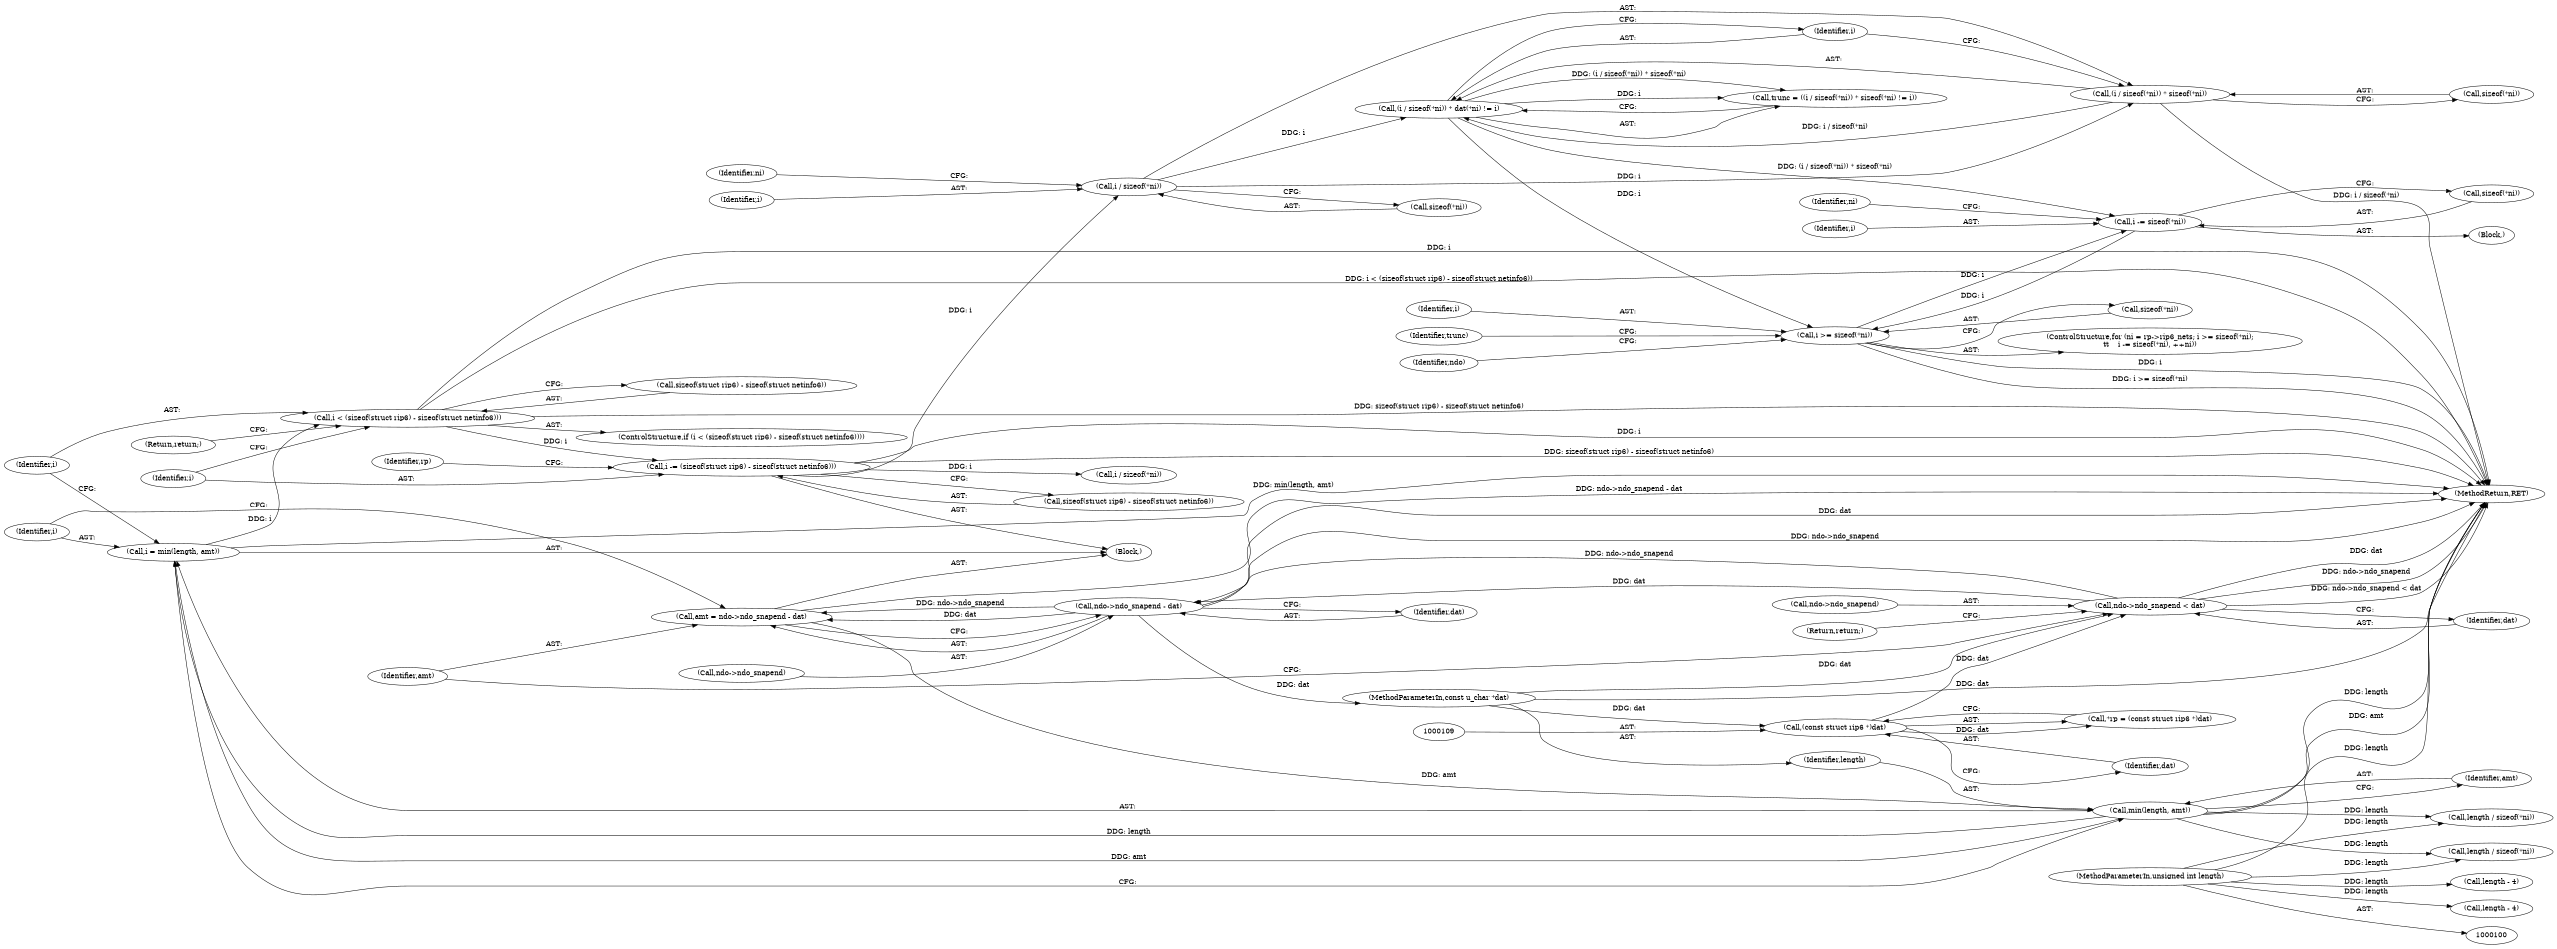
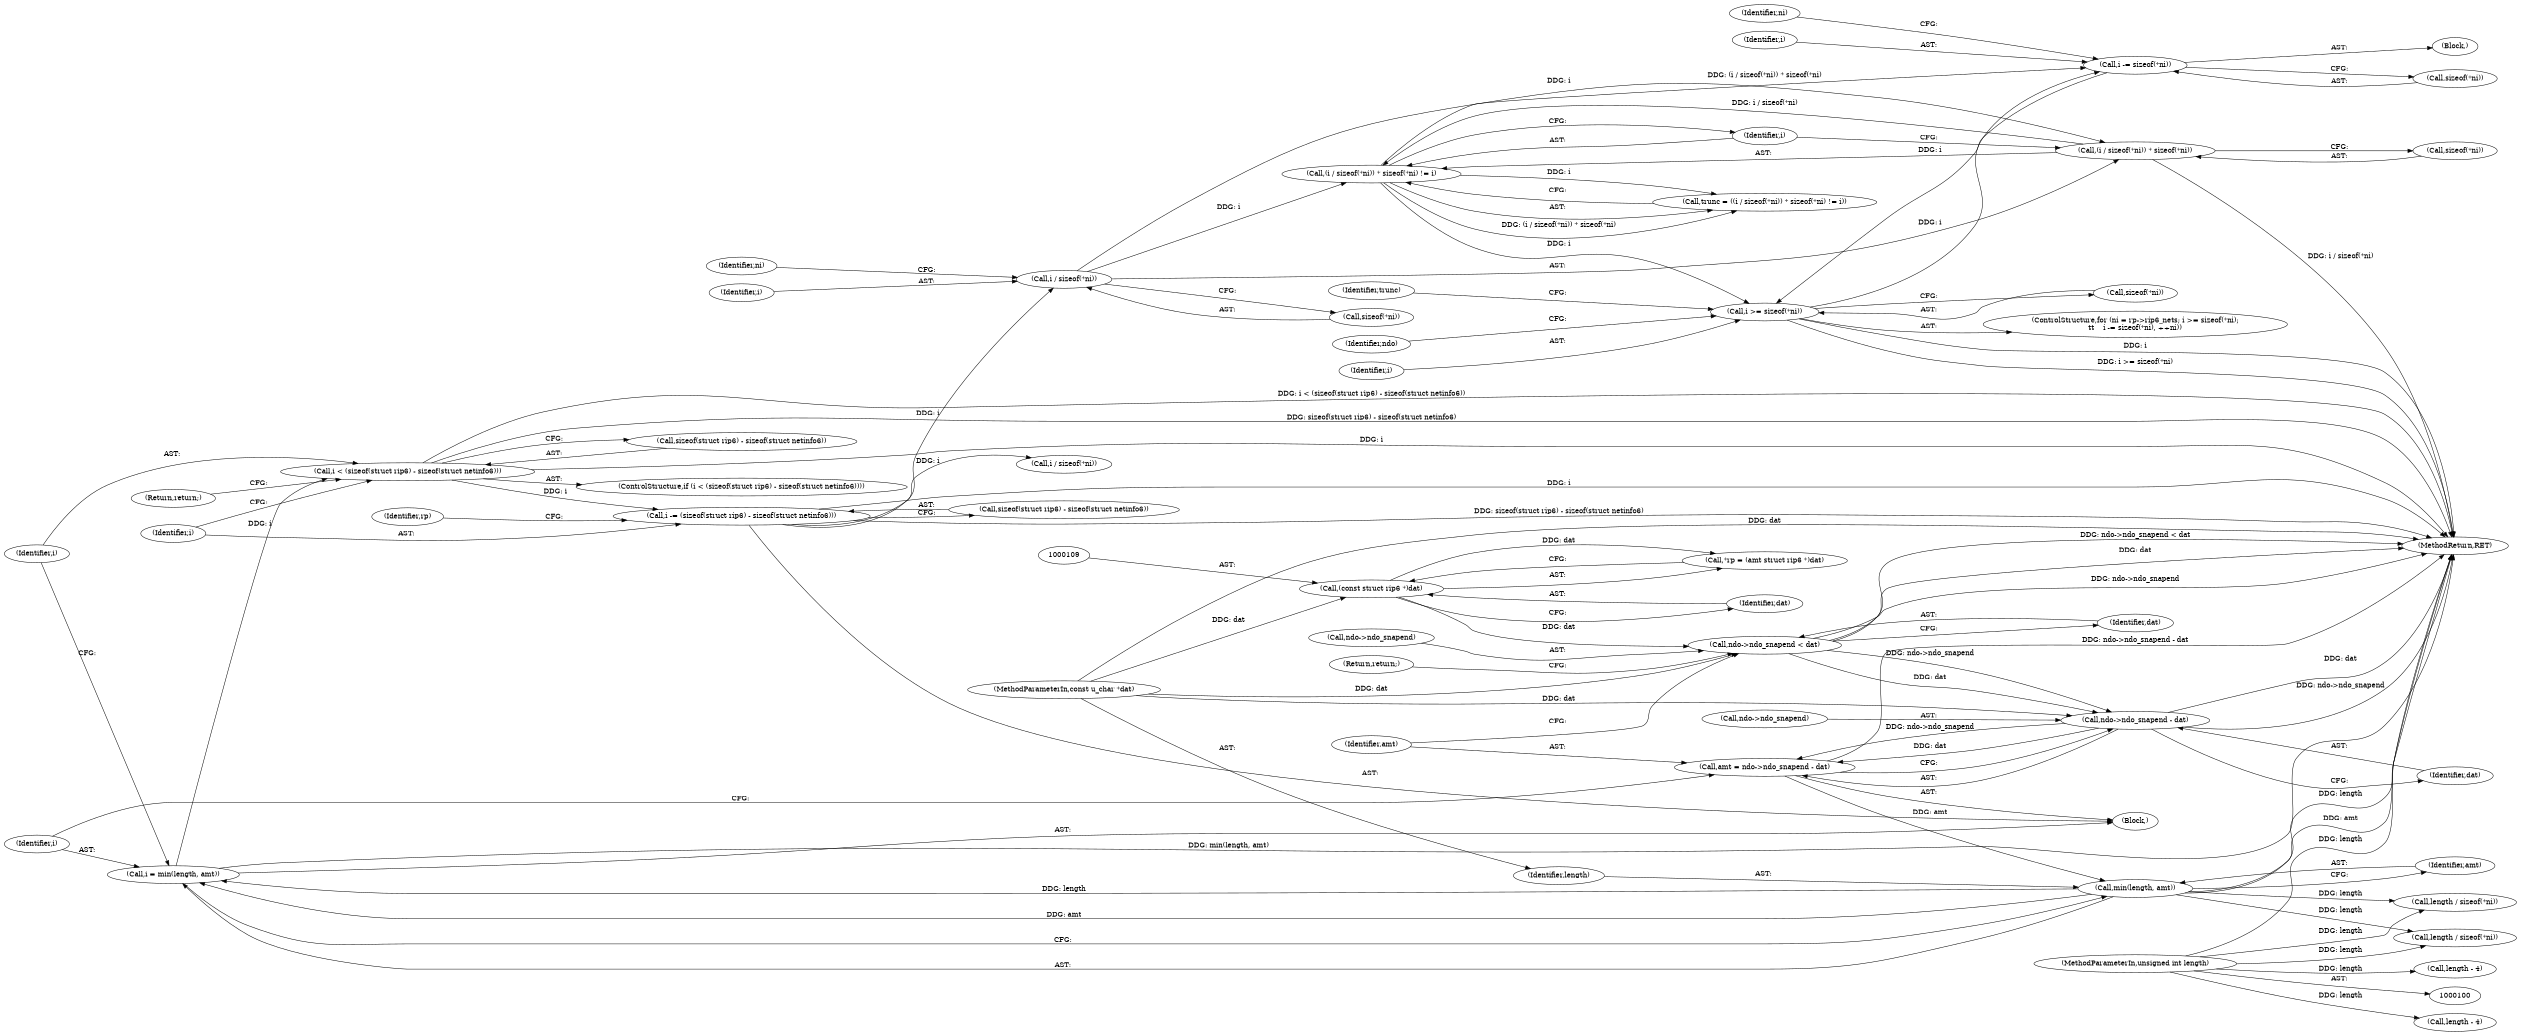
node "(Call,(i / sizeof(*ni)) * dat(*ni) != i)": label "(Call,(i / sizeof(*ni)) * dat(*ni) != i)" -> "(Call,(i / sizeof(*ni)) * sizeof(*ni) != i)"
edge "(Call,ndo->ndo_snapend - dat)" -> "(MethodParameterIn,const u_char *dat)": reversed
node "(Call,*rp = (const struct rip6 *)dat)": label "(Call,*rp = (const struct rip6 *)dat)" -> "(Call,*rp = (amt struct rip6 *)dat)"
